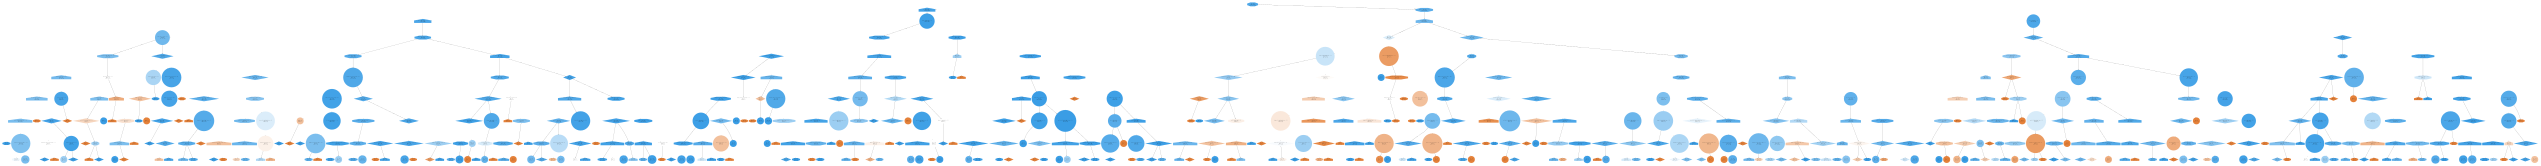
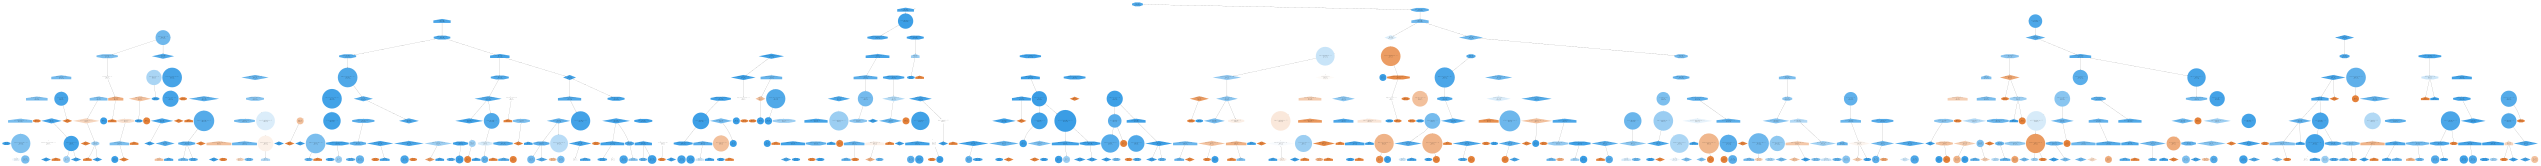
node "gini = 0.391 samples = 15 value = [11, 4]": removed
node "gini = 0.02 samples = 811 value = [8, 803]": shape octagon -> diamond
node "gini = 0.332 samples = 38 value = [8, 30]": added
